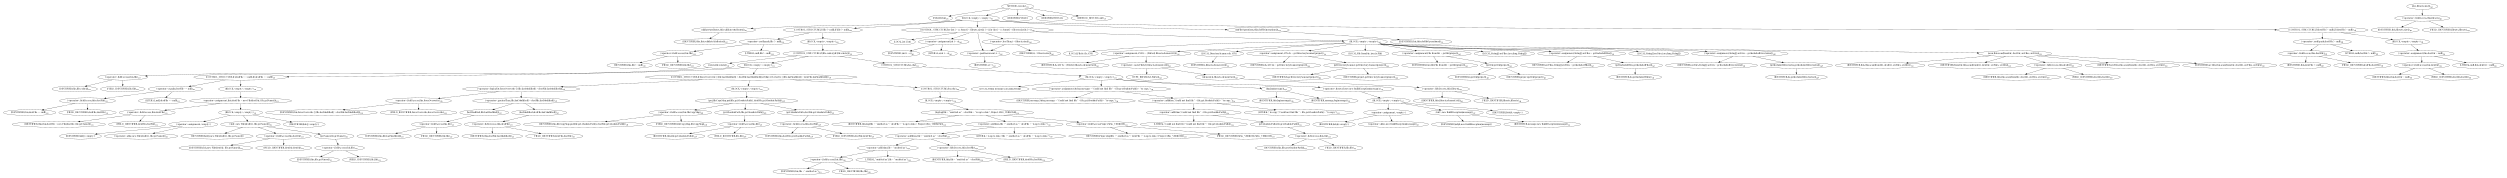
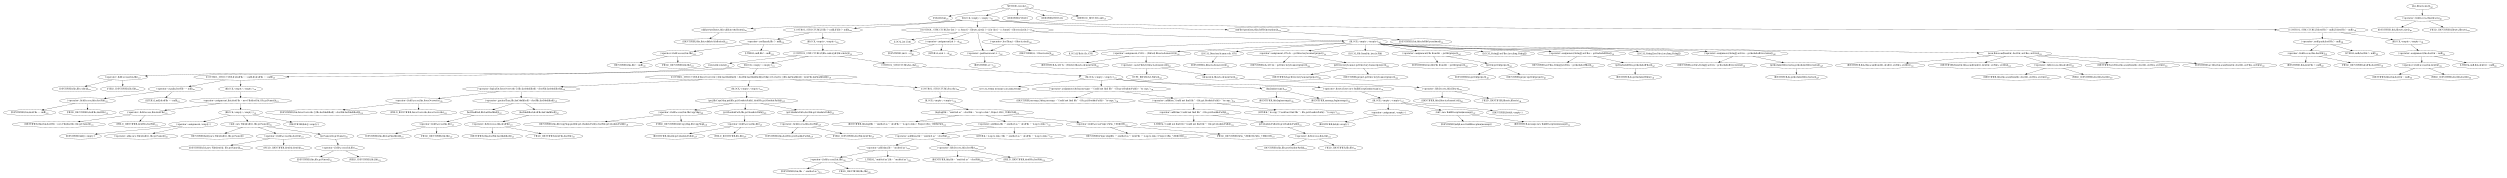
node "(<operator>.alloc,new BuildException(message))": removed
